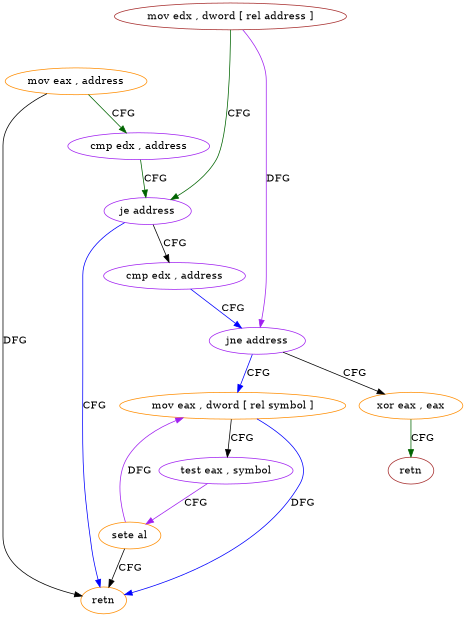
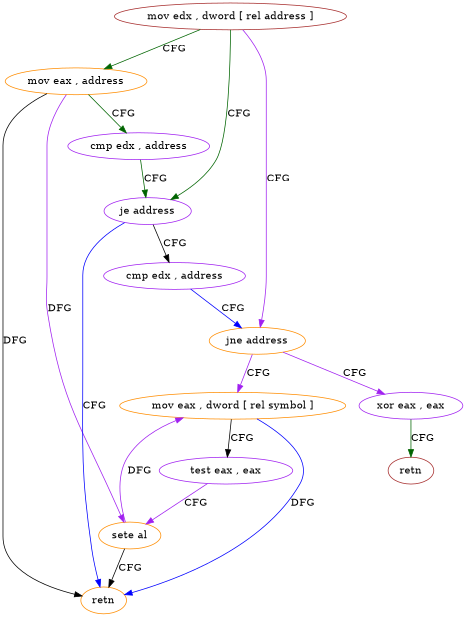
edge "mov edx , dword [ rel address ]" -> "mov eax , address": added, label "CFG"
edge "mov edx , dword [ rel address ]" -> "jne address": label "DFG" -> "CFG"
edge "mov eax , address" -> "sete al": added, label "DFG"
node "jne address": color purple -> darkorange
edge "jne address" -> "mov eax , dword [ rel symbol ]": color blue -> purple
edge "jne address" -> "xor eax , eax": color black -> purple
node "xor eax , eax": color darkorange -> purple
node "test eax , symbol": label "test eax , symbol" -> "test eax , eax"
